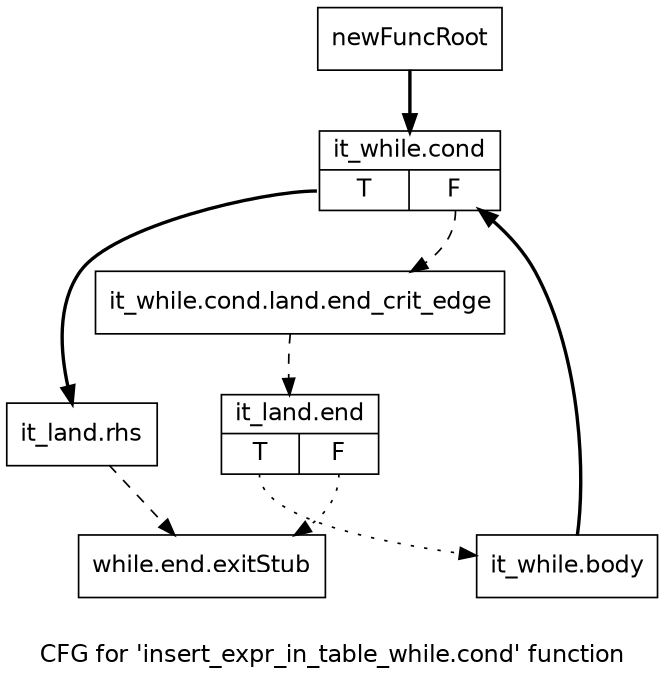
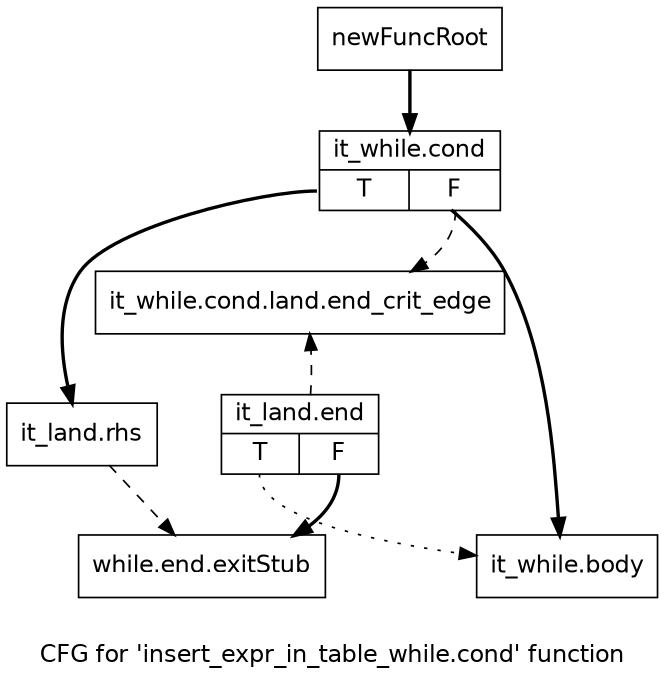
edge "it_while.cond.land.end_crit_edge" -> "it_land.end": reversed
edge "it_while.body" -> "it_while.cond": reversed
edge "it_land.end" -> "while.end.exitStub": style dotted -> bold
